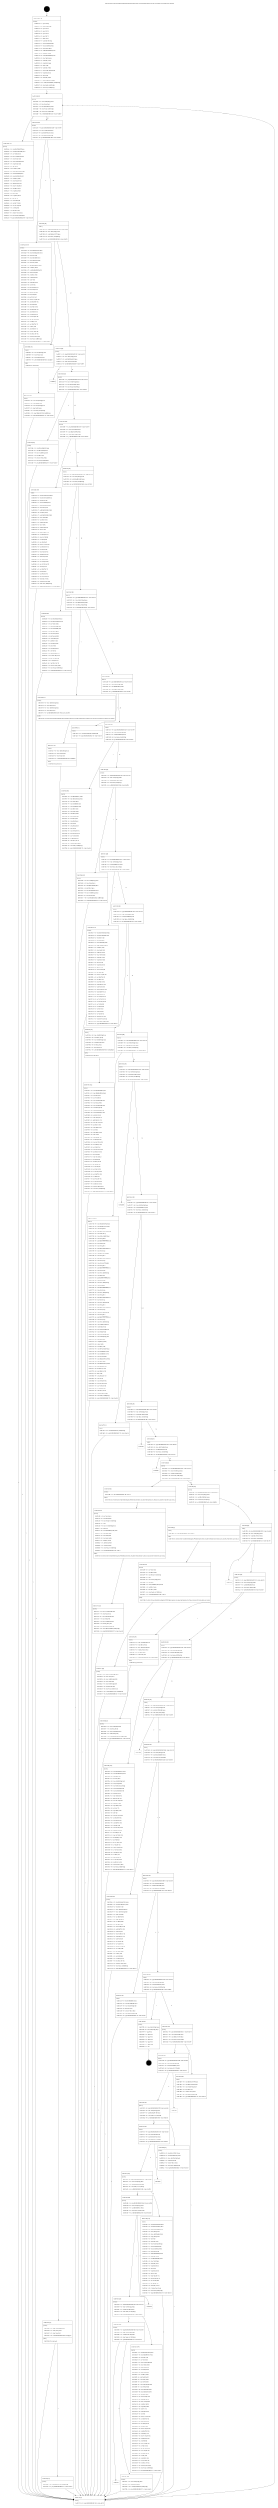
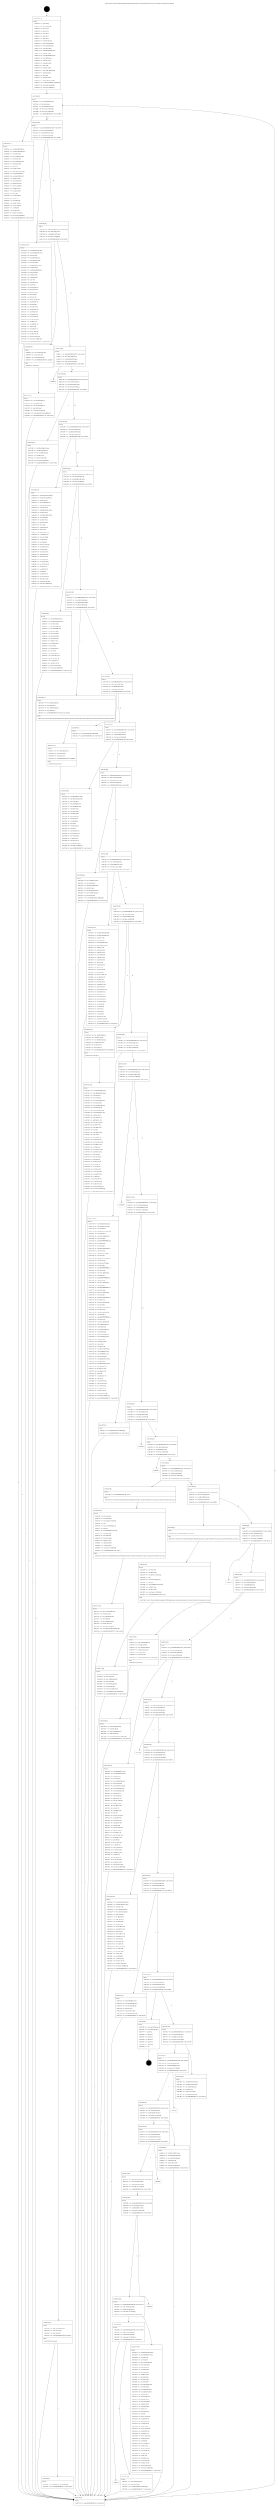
node "0x401c40 [122]": removed
